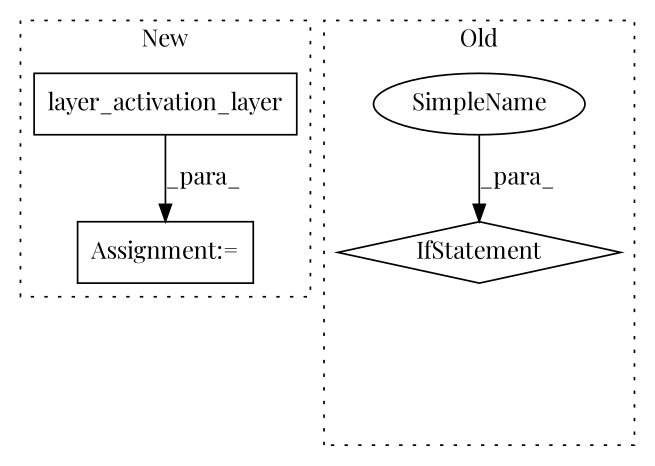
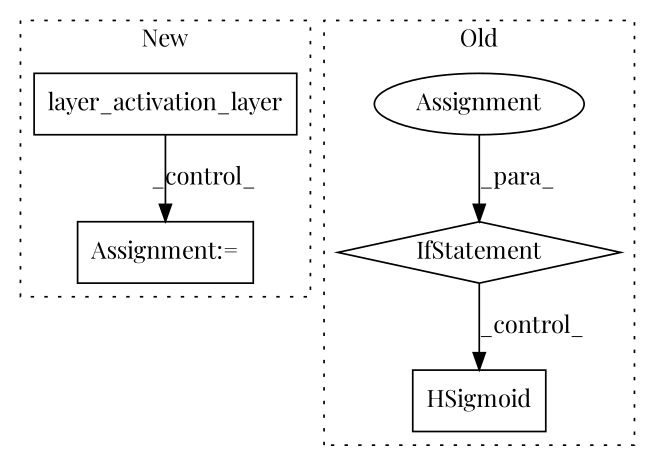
node "SimpleName": label "SimpleName" -> "Assignment"
edge "layer_activation_layer" -> "Assignment:=": label "_para_" -> "_control_"
node "HSigmoid": added
